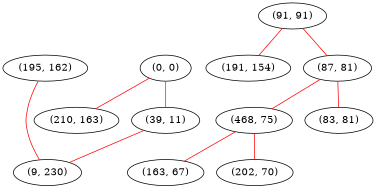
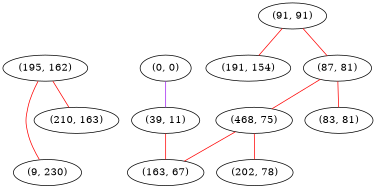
edge "(0, 0)" -- "(210, 163)": now "(195, 162)" -- "(210, 163)"
edge "(39, 11)" -- "(9, 230)": now "(39, 11)" -- "(163, 67)"
node "(202, 70)": label "(202, 70)" -> "(202, 78)"
